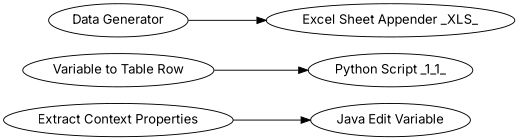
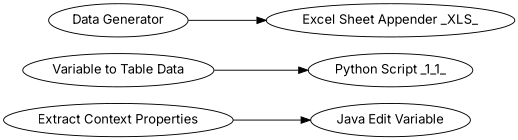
node "Variable to Table Row": label "Variable to Table Row" -> "Variable to Table Data"
